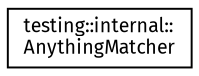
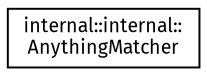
node "testing::internal:: AnythingMatcher": label "testing::internal:: AnythingMatcher" -> "internal::internal:: AnythingMatcher"
